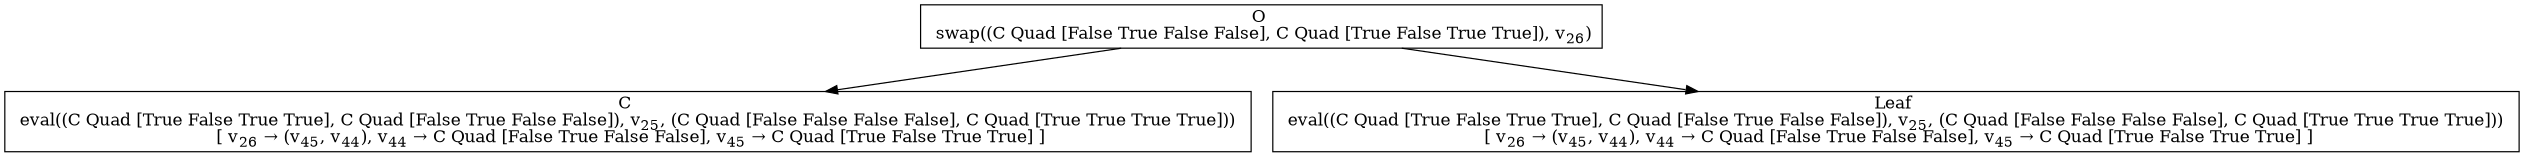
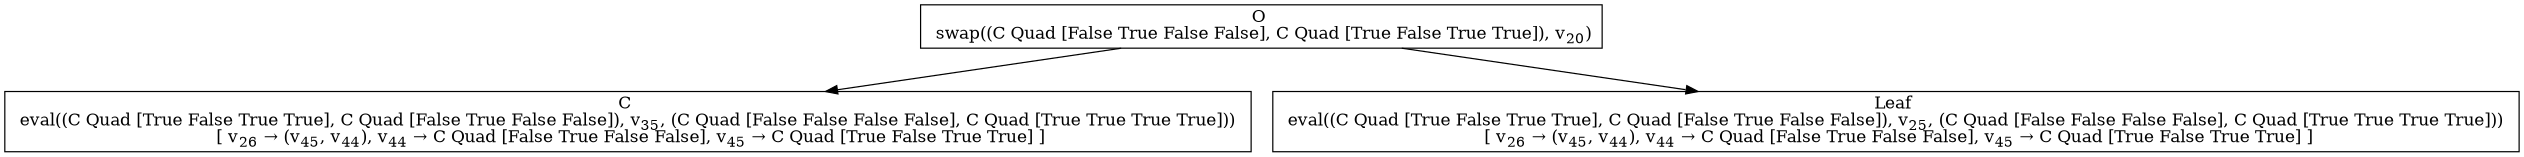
node "O": text "26" -> "20"
node "C": text "25" -> "35"
